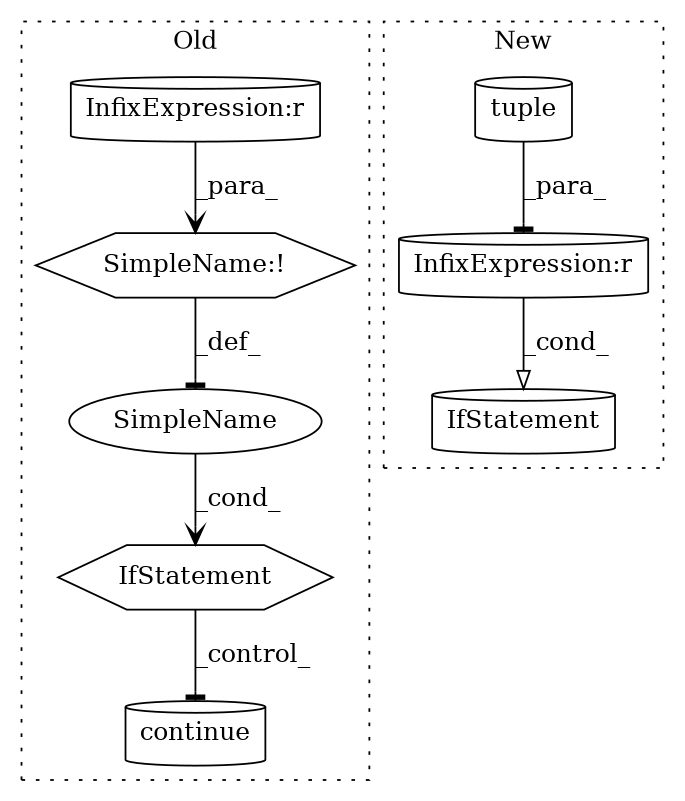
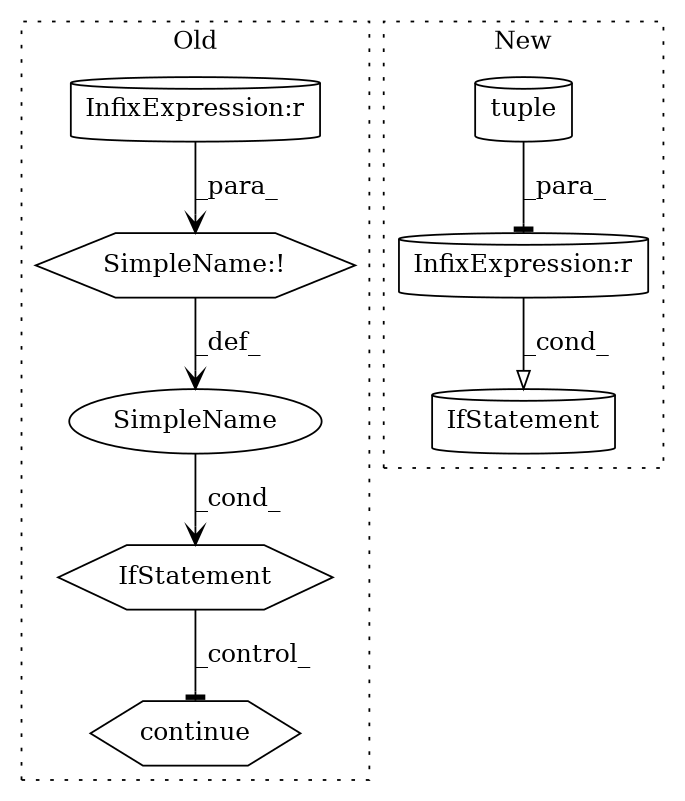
edge "SimpleName:!" -> "SimpleName": arrowhead tee -> vee
node "continue": shape cylinder -> hexagon
